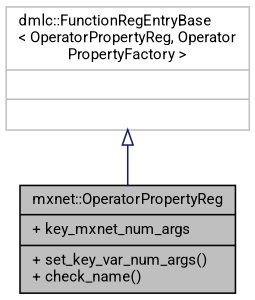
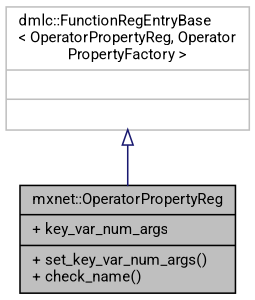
node "mxnet::OperatorPropertyReg": text "+ key_mxnet_num_args" -> "+ key_var_num_args"
